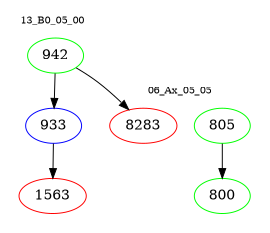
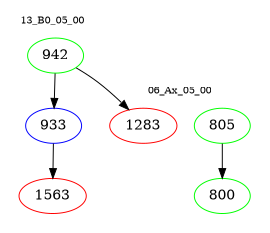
cluster "06_Ax_05_05": label "06_Ax_05_05" -> "06_Ax_05_00"
node "8283": label "8283" -> "1283"
